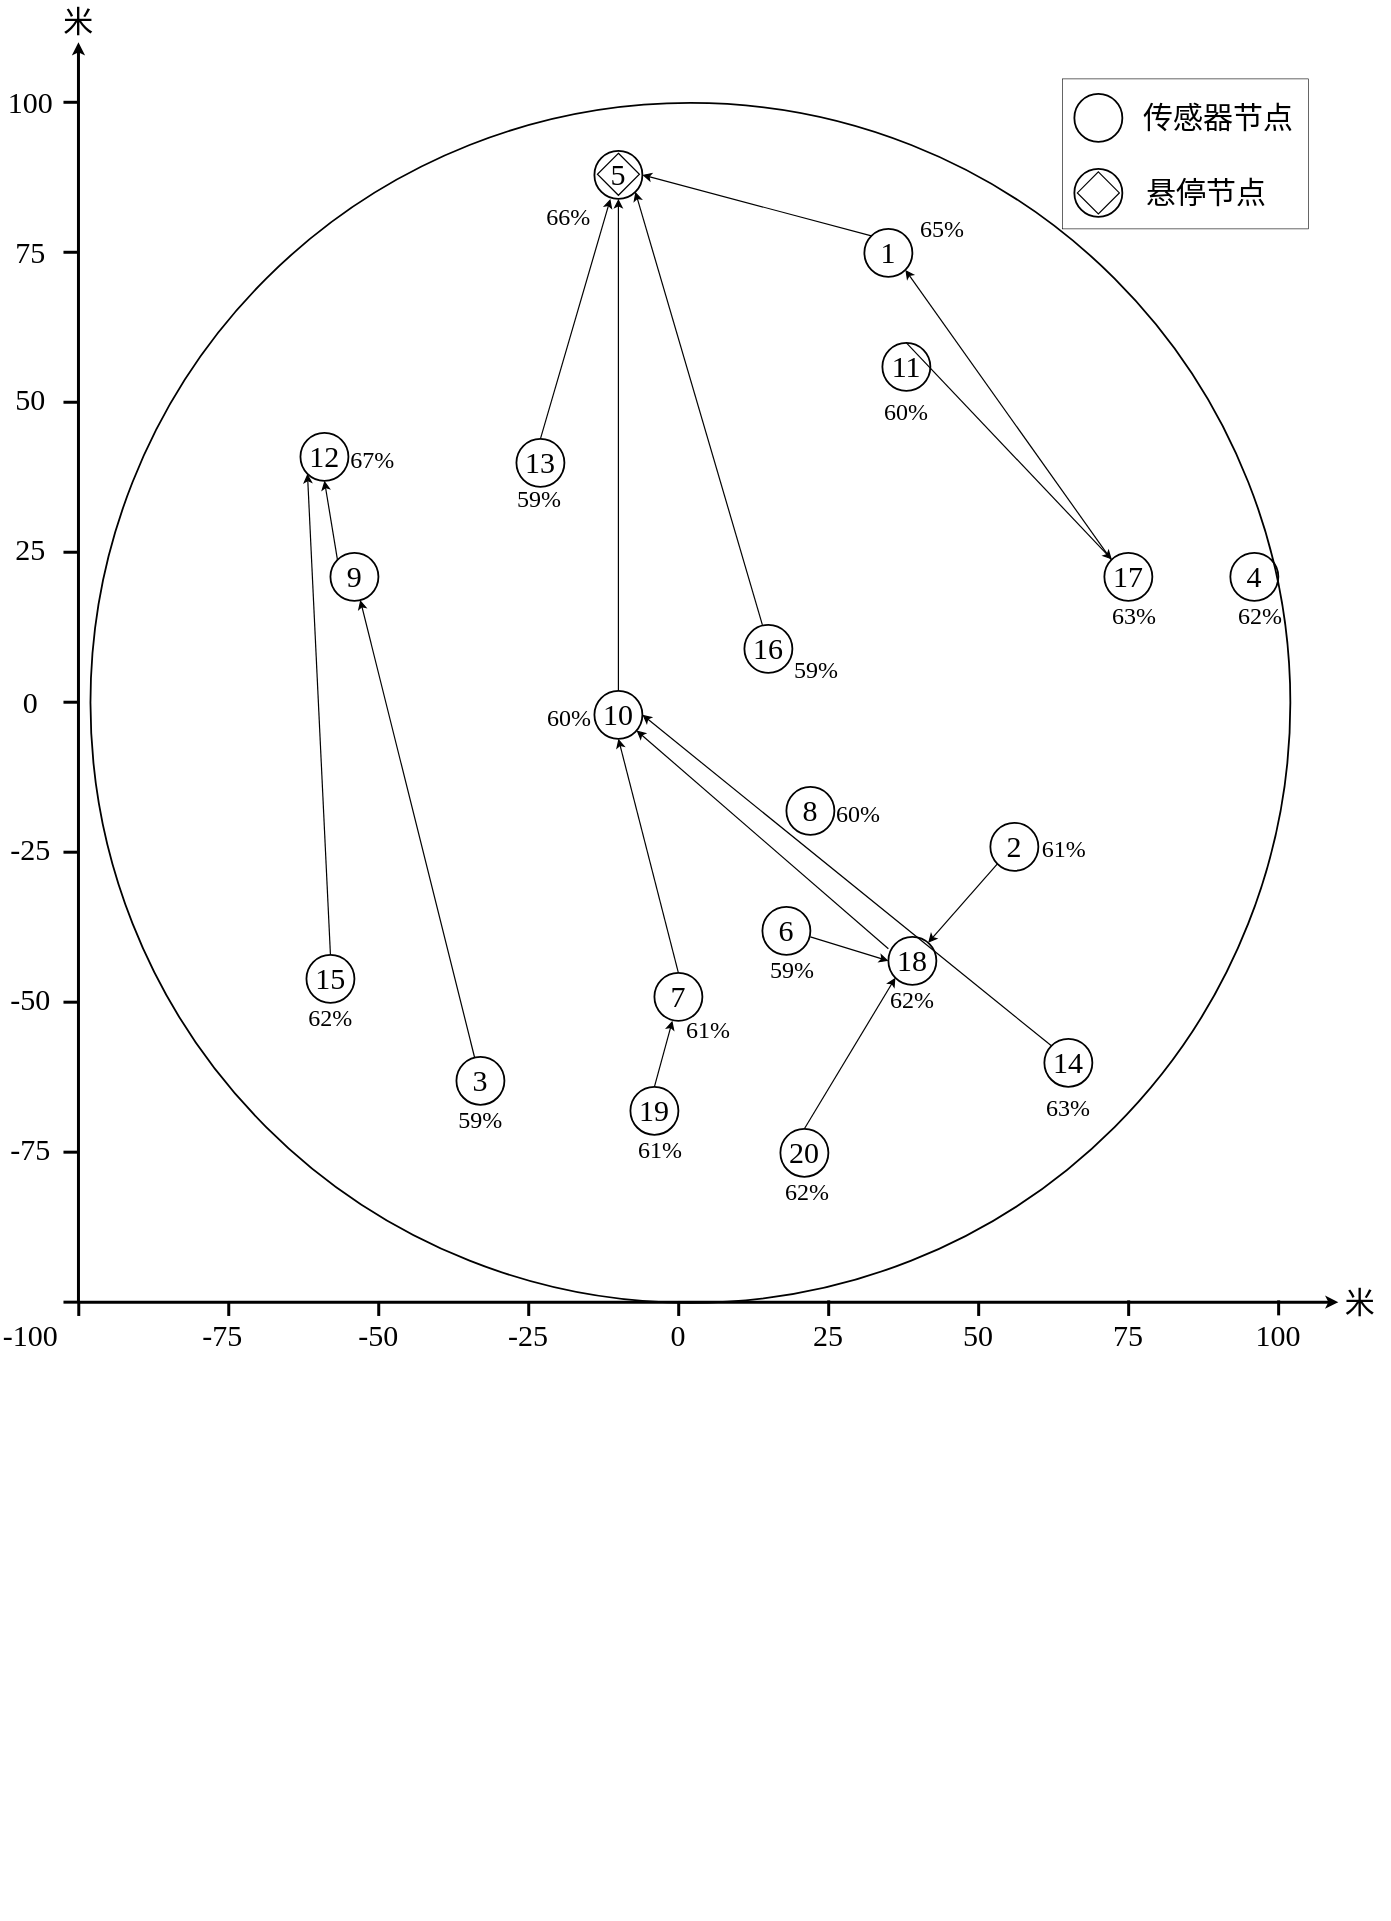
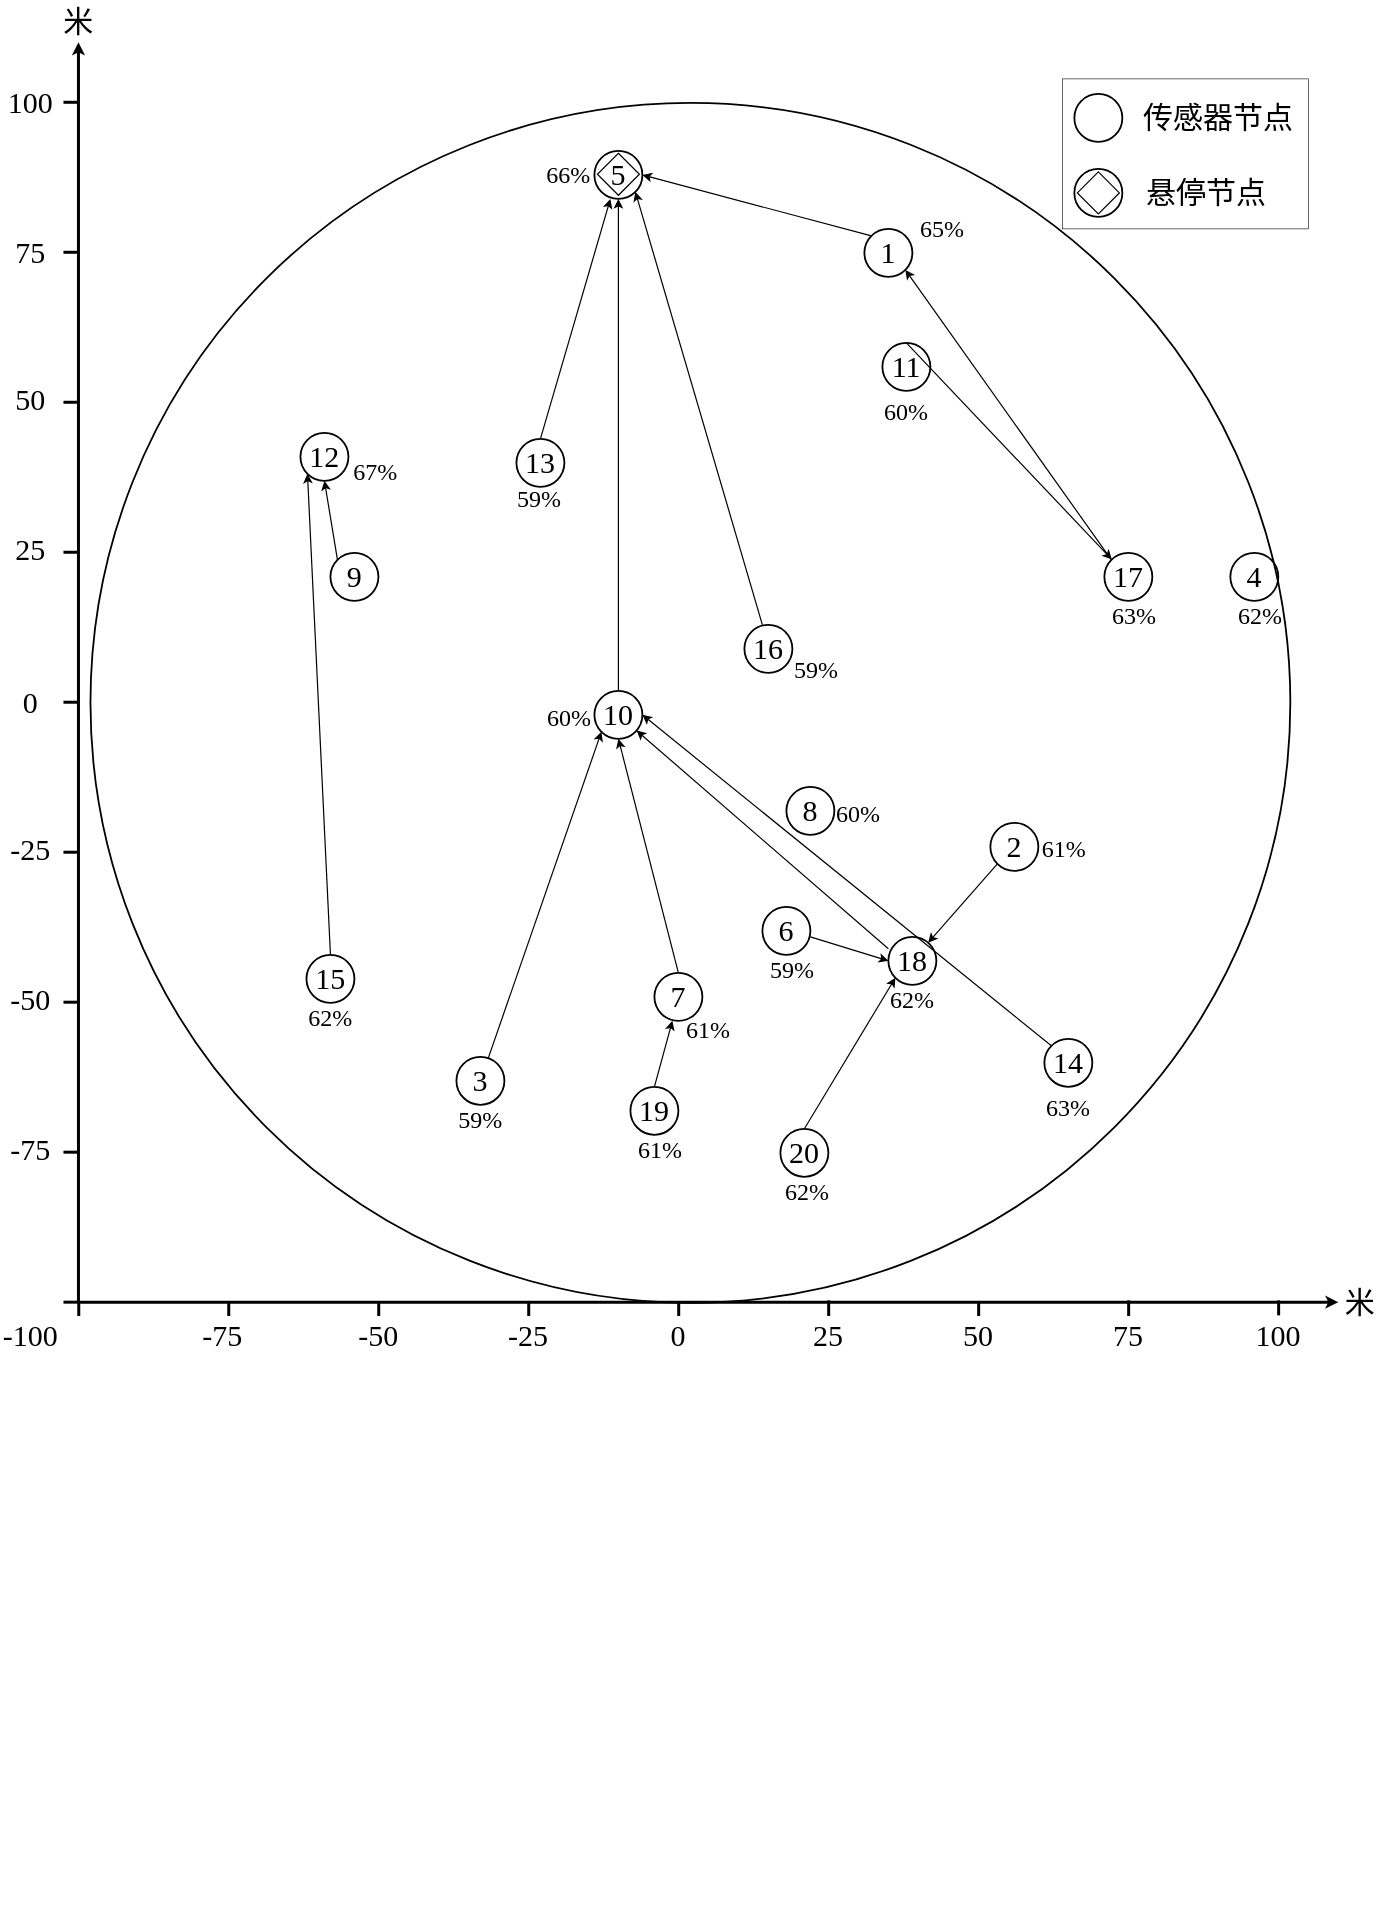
node "66%": moved (569, 217) -> (569, 175)
node "67%": moved (372, 460) -> (375, 472)
edge "3" -> "9": now "3" -> "10"
